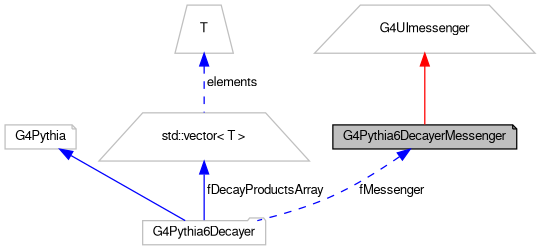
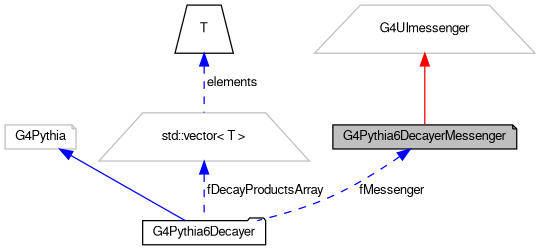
node "T": color grey75 -> black
edge "G4Pythia6Decayer" -> "std::vector< T >": style solid -> dashed
node "G4Pythia6Decayer": color grey75 -> black
